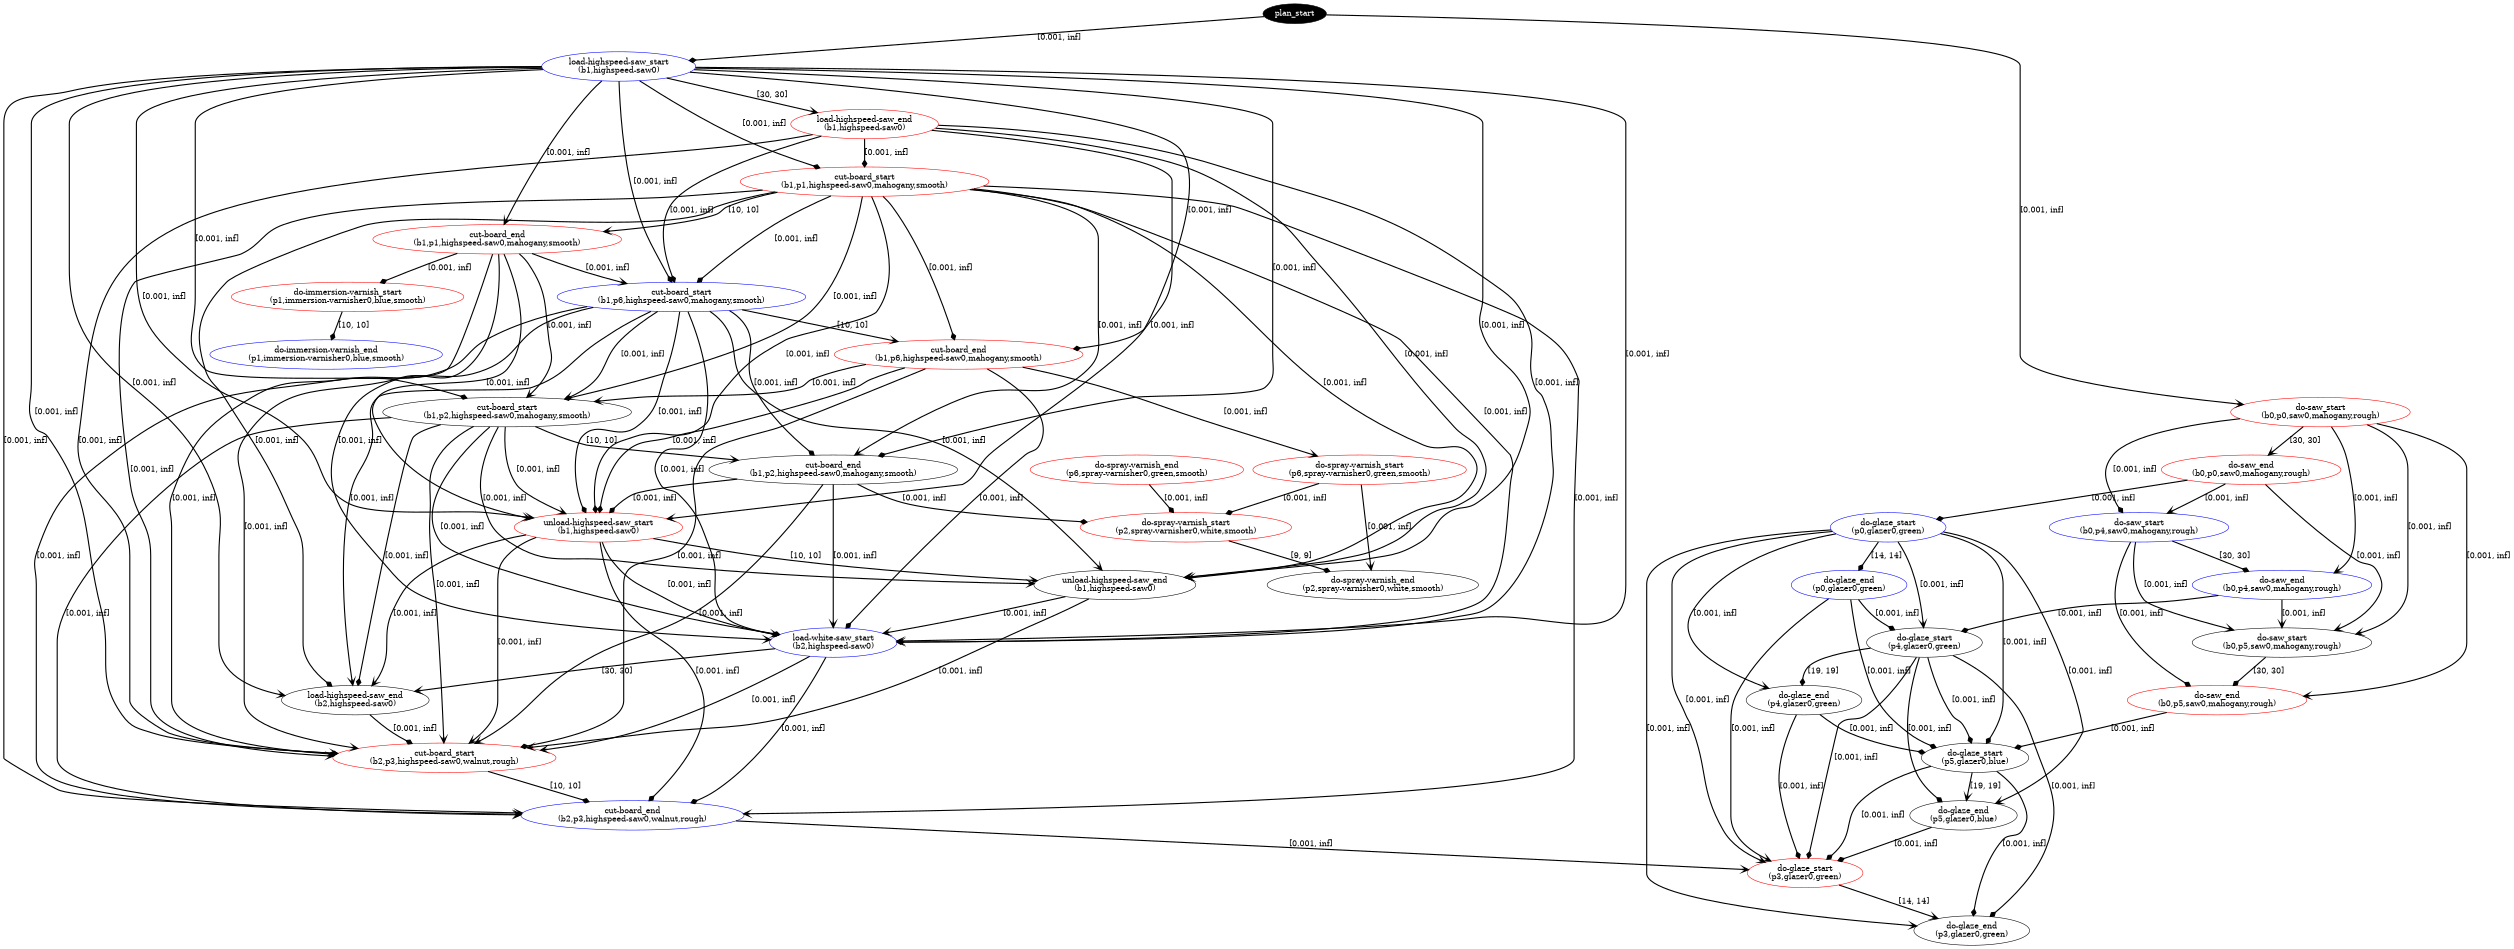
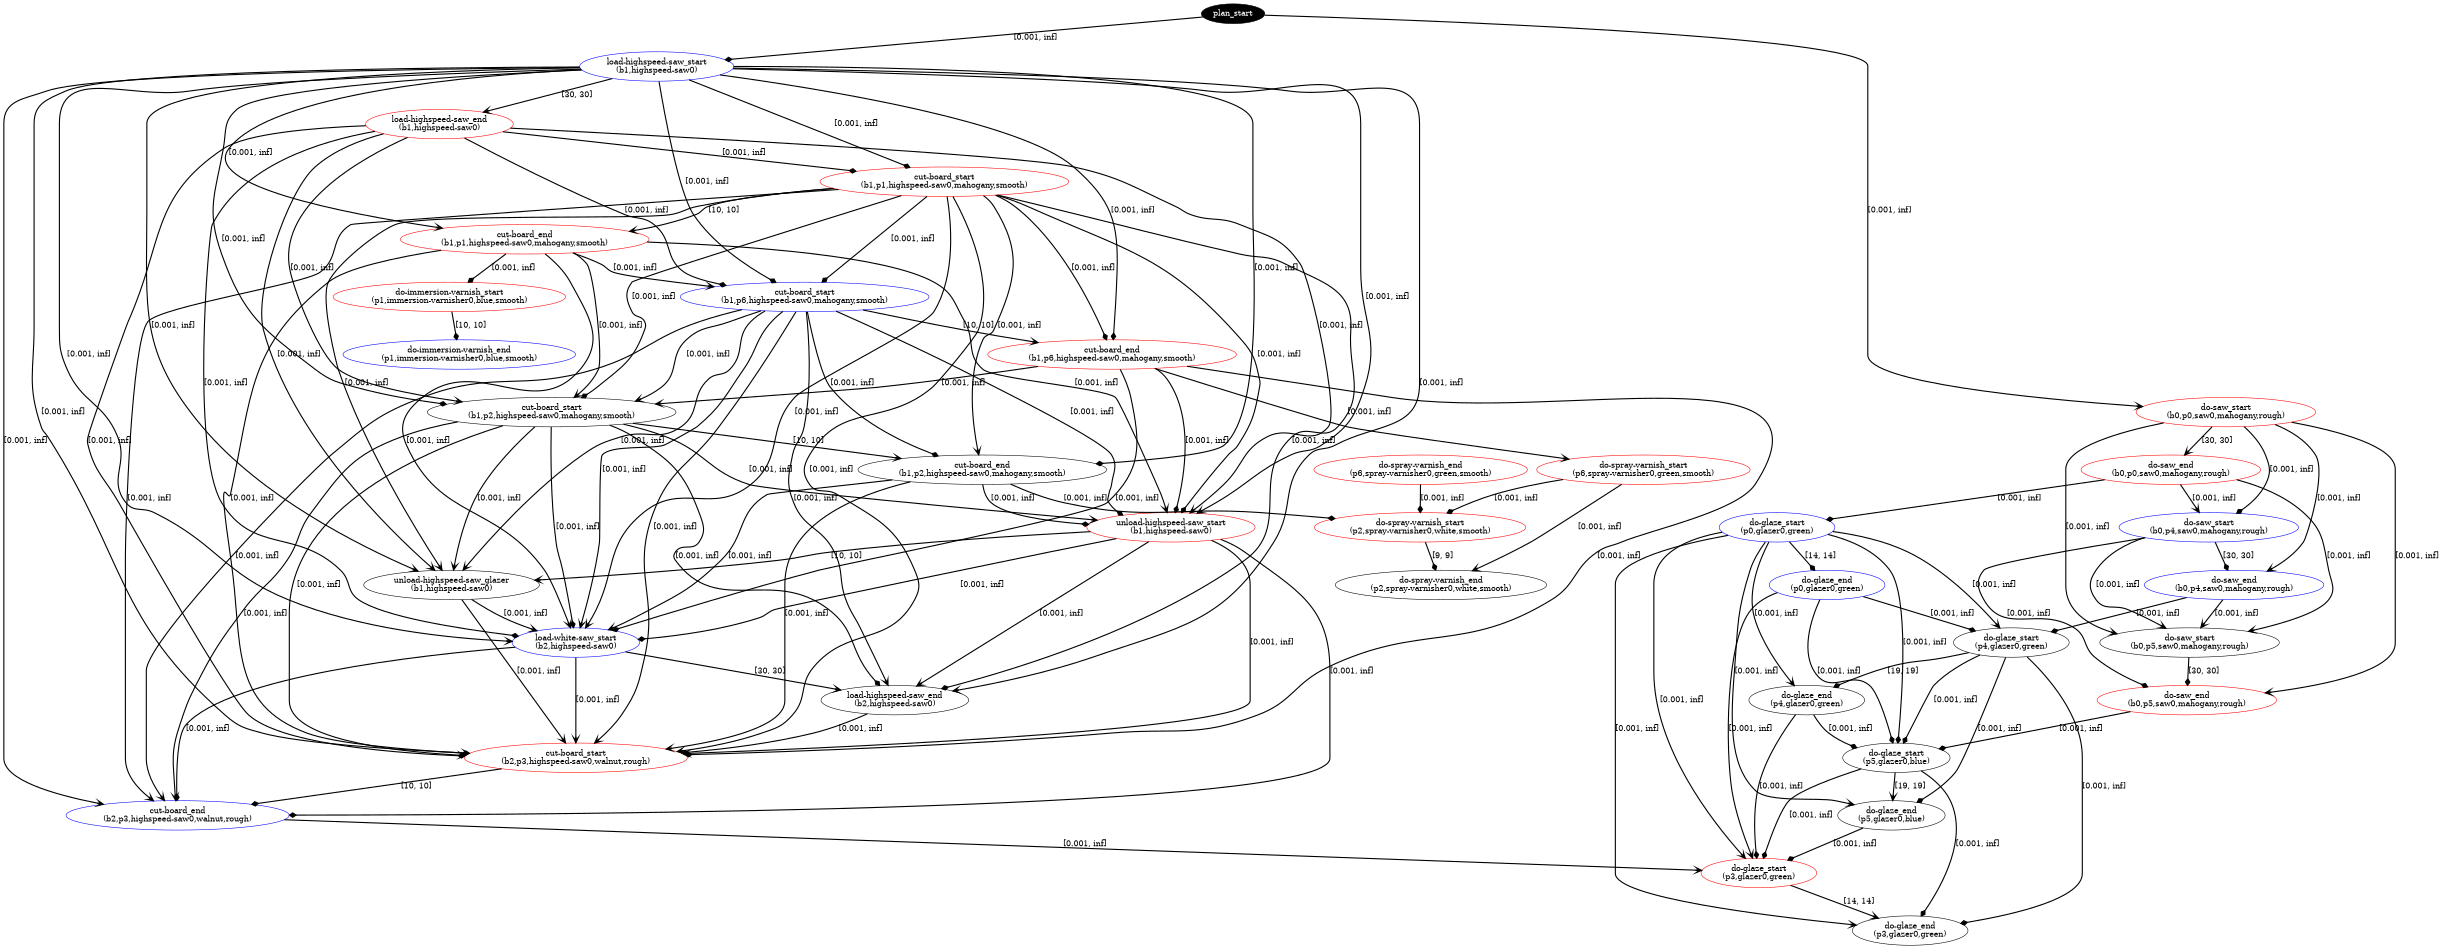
edge "load-highspeed-saw_end (b1,highspeed-saw0)" -> "cut-board_start (b1,p2,highspeed-saw0,mahogany,smooth)": added, label "[0.001, inf]"
node "unload-highspeed-saw_end (b1,highspeed-saw0)": label "unload-highspeed-saw_end (b1,highspeed-saw0)" -> "unload-highspeed-saw_glazer (b1,highspeed-saw0)"
edge "do-glaze_start (p4,glazer0,green)" -> "do-glaze_start (p3,glazer0,green)": removed, label "[0.001, inf]"
